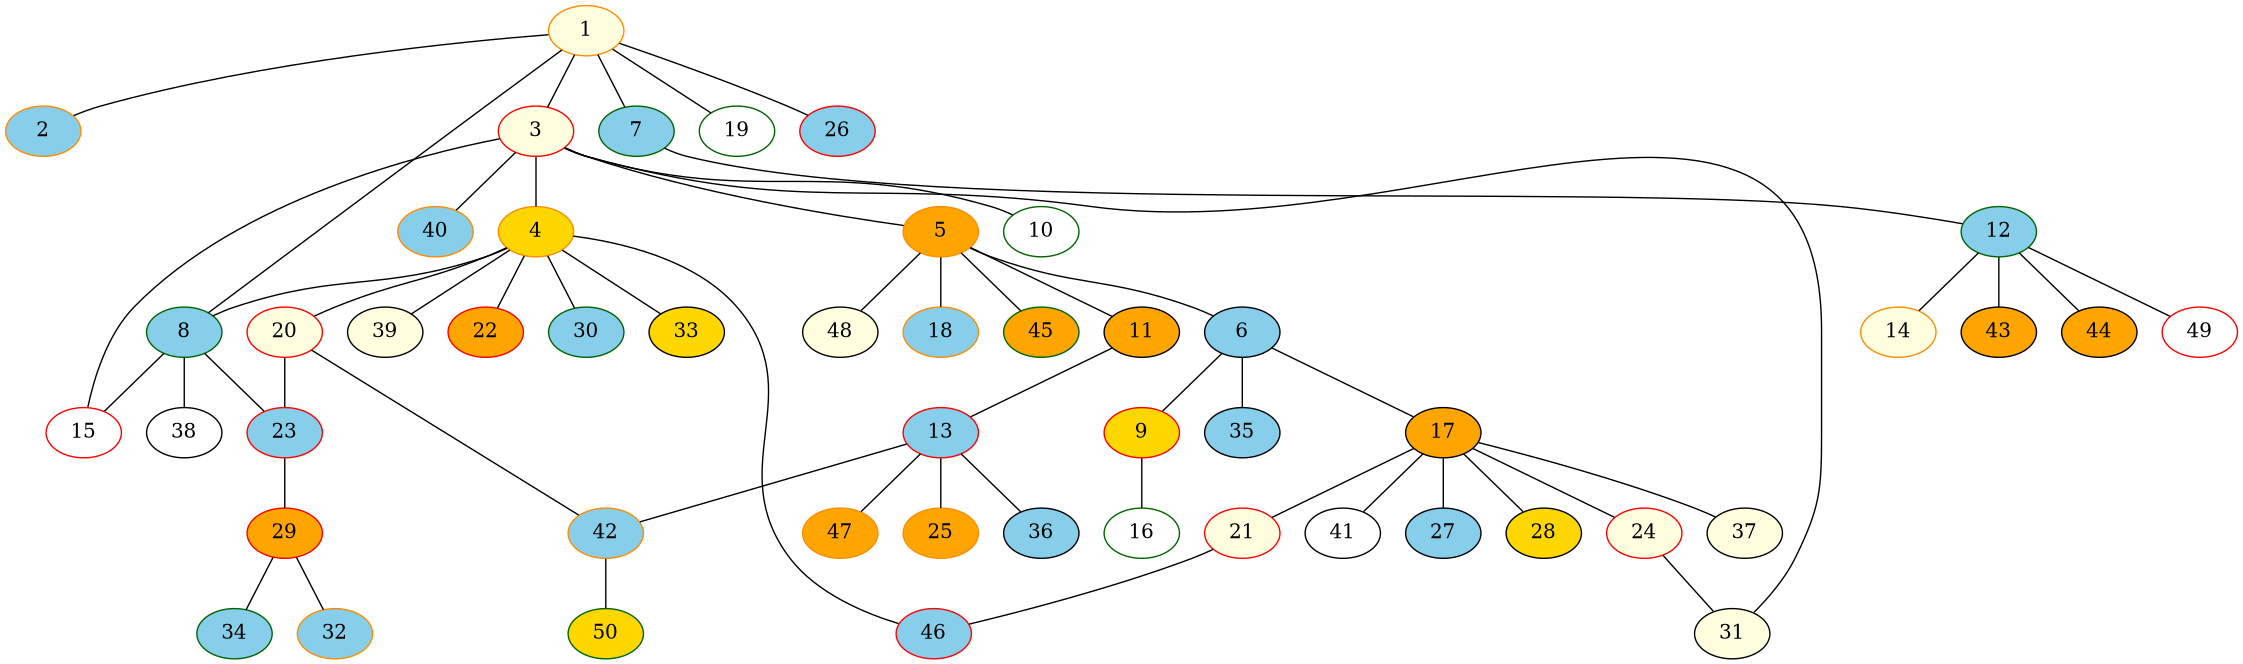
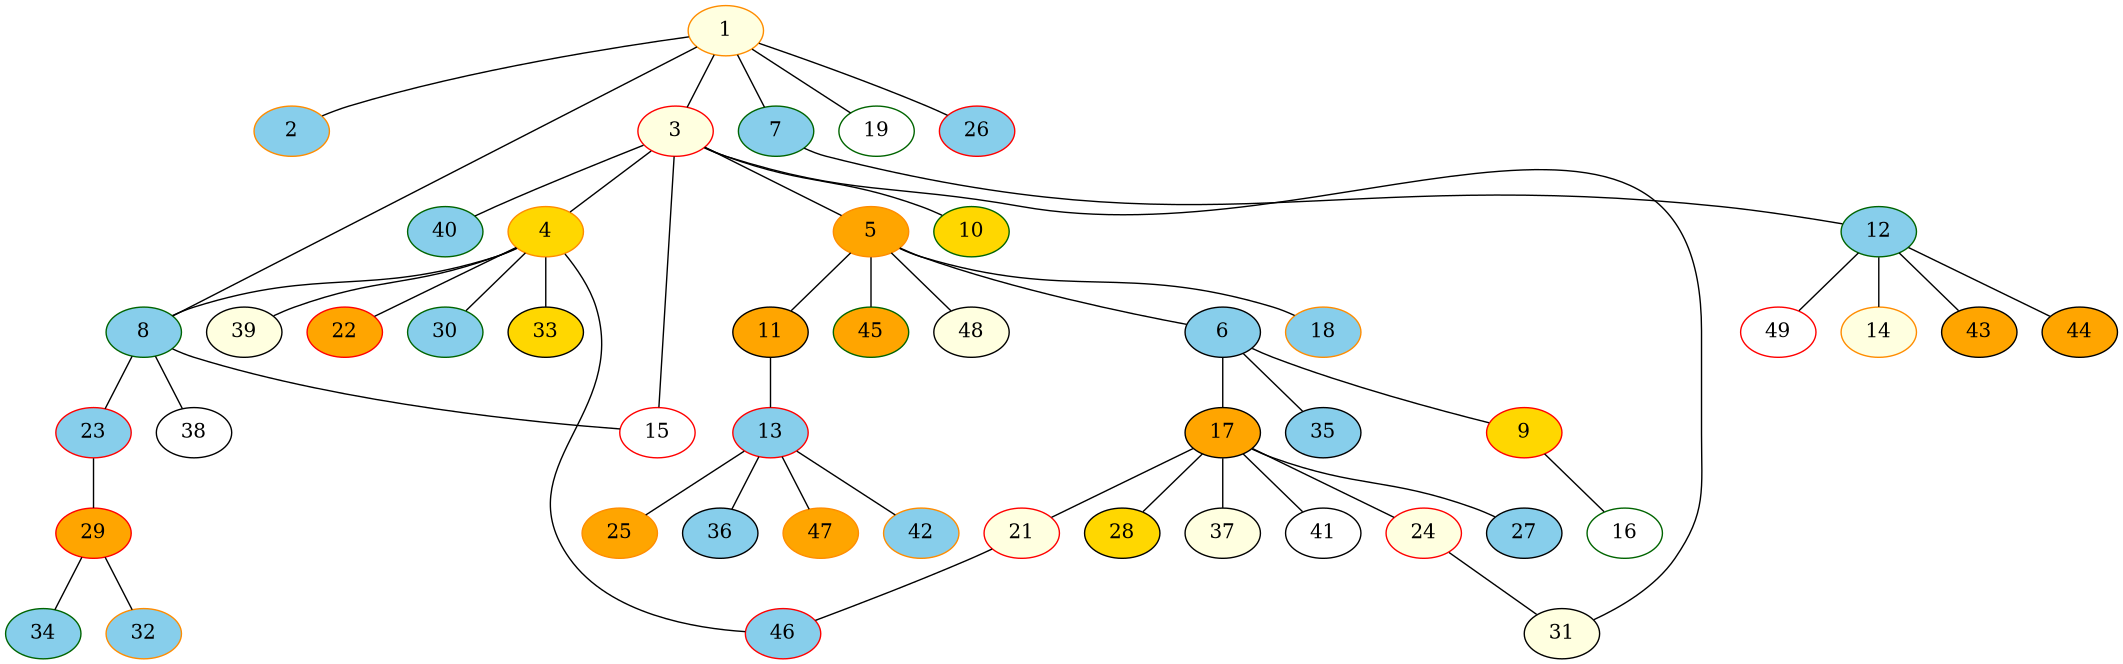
node "40": color darkorange -> darkgreen
node "10": fillcolor white -> gold
node "20": removed
node "50": removed
